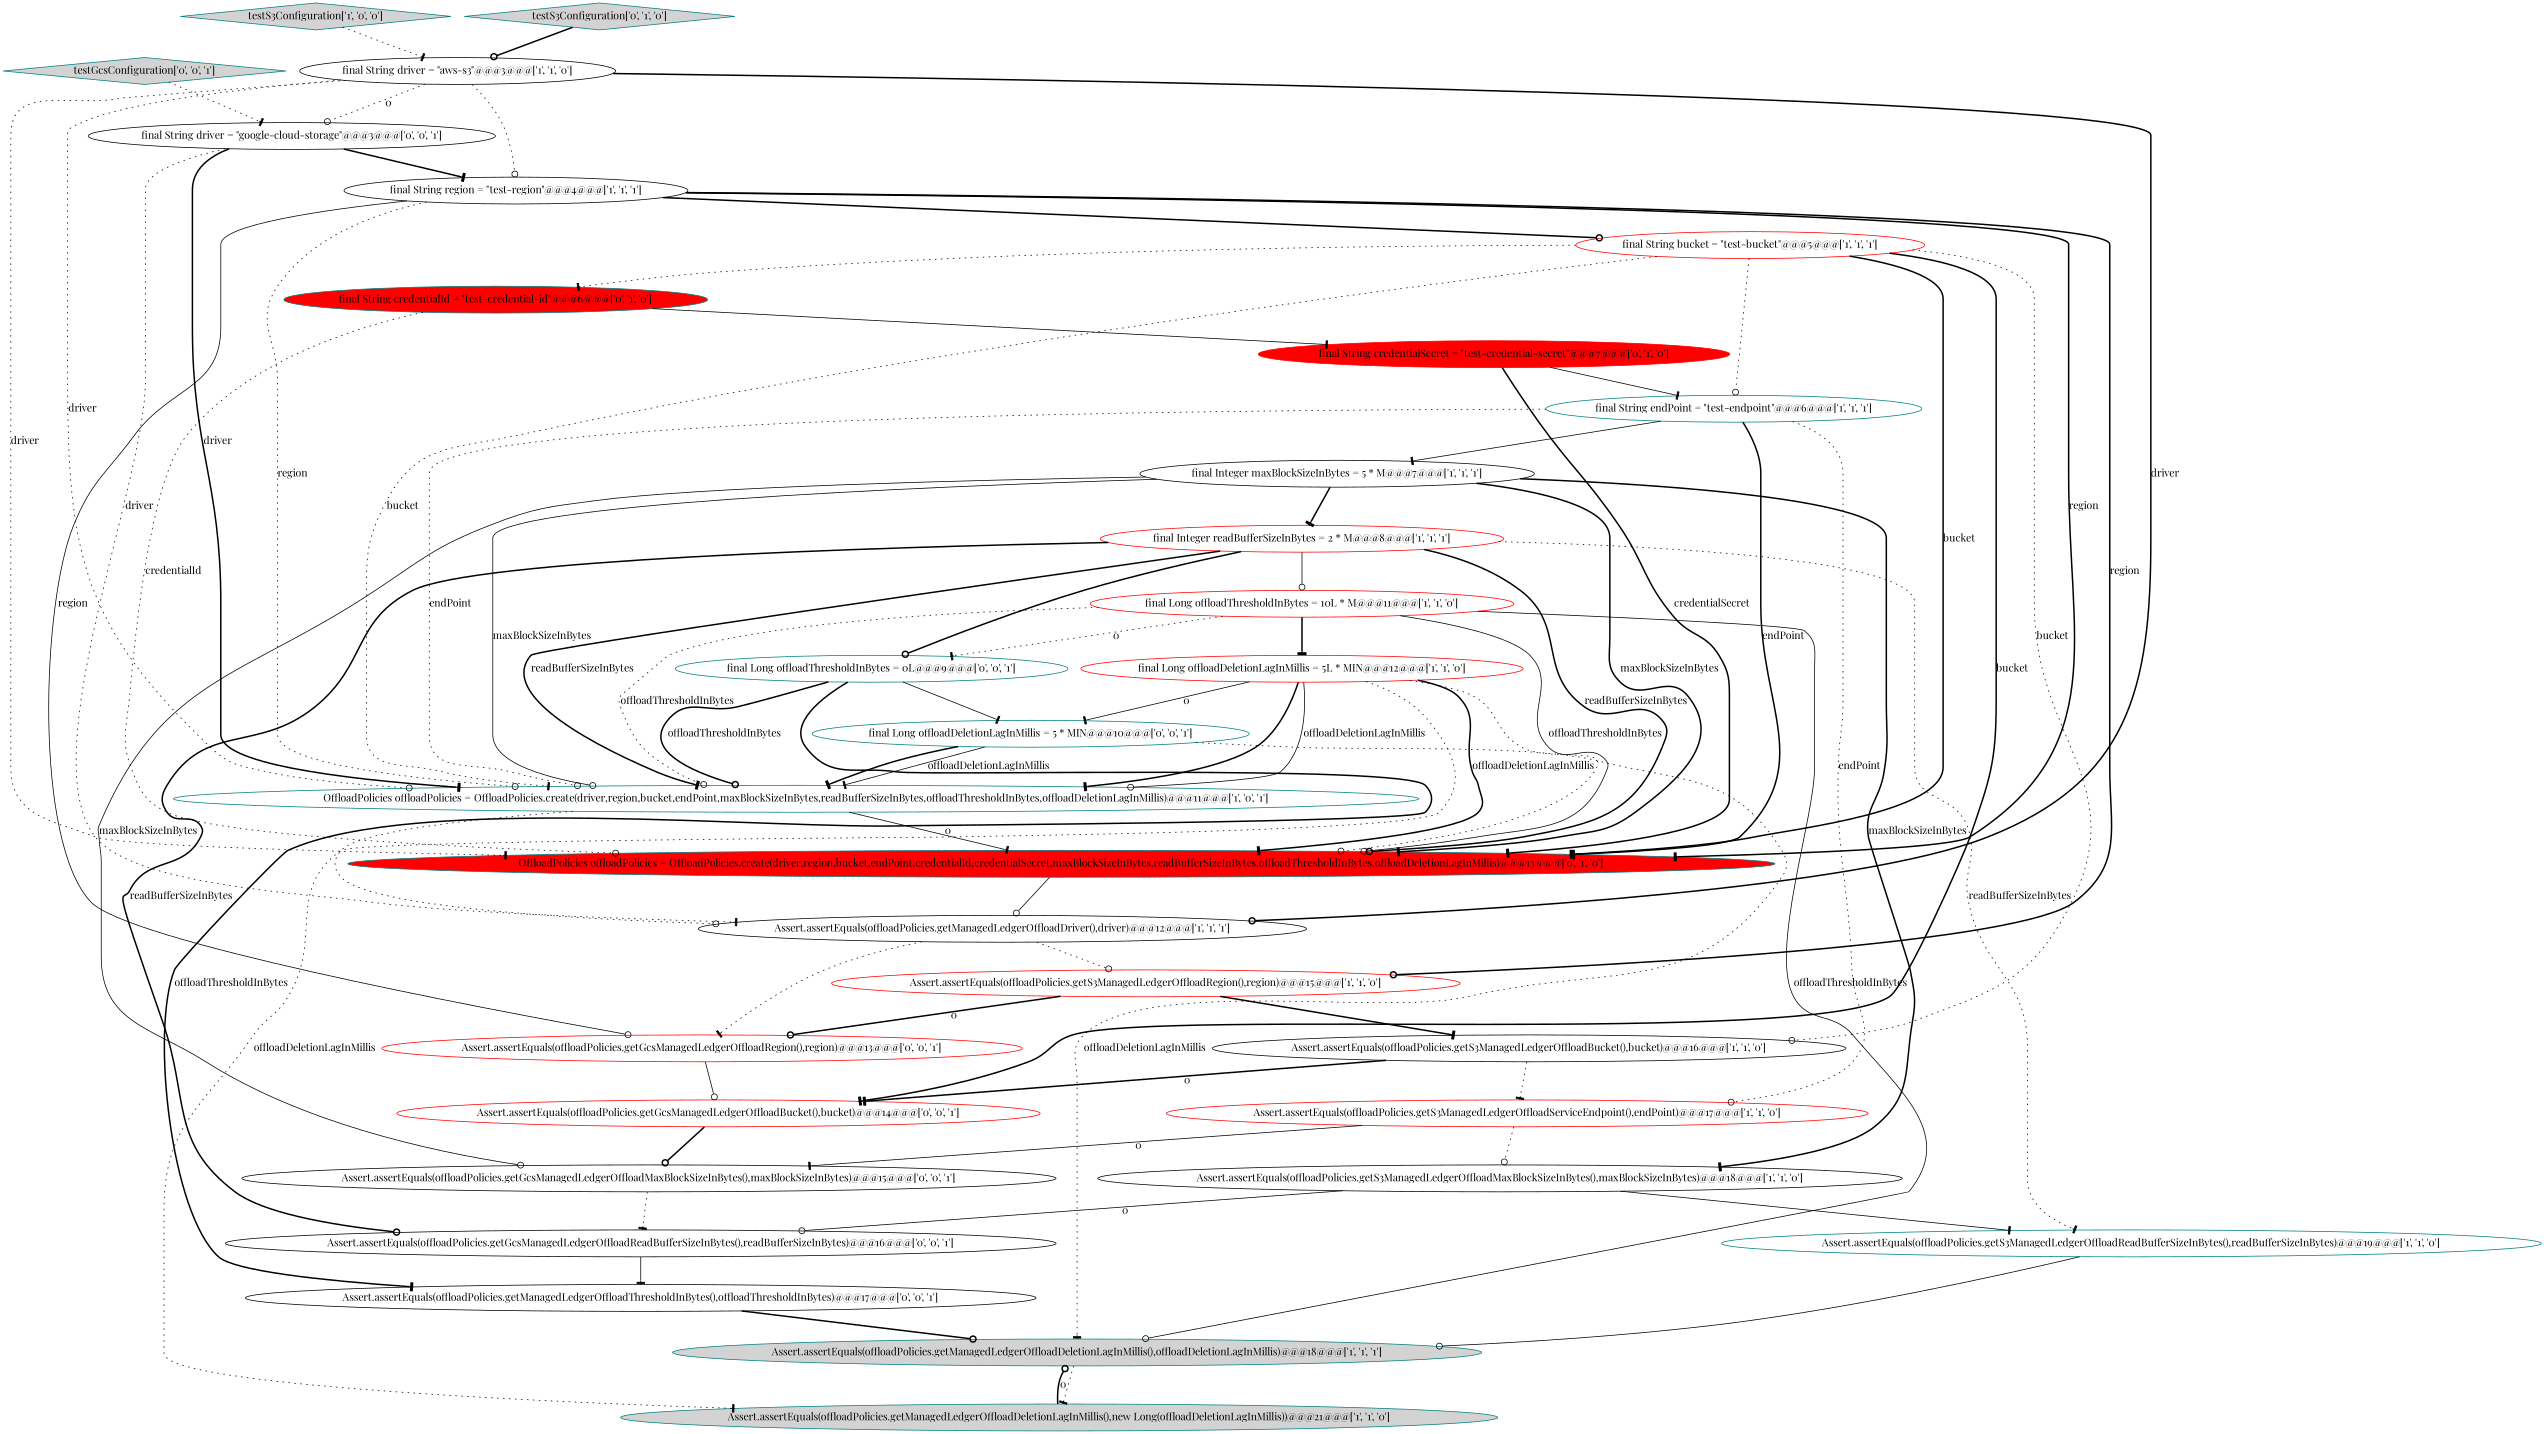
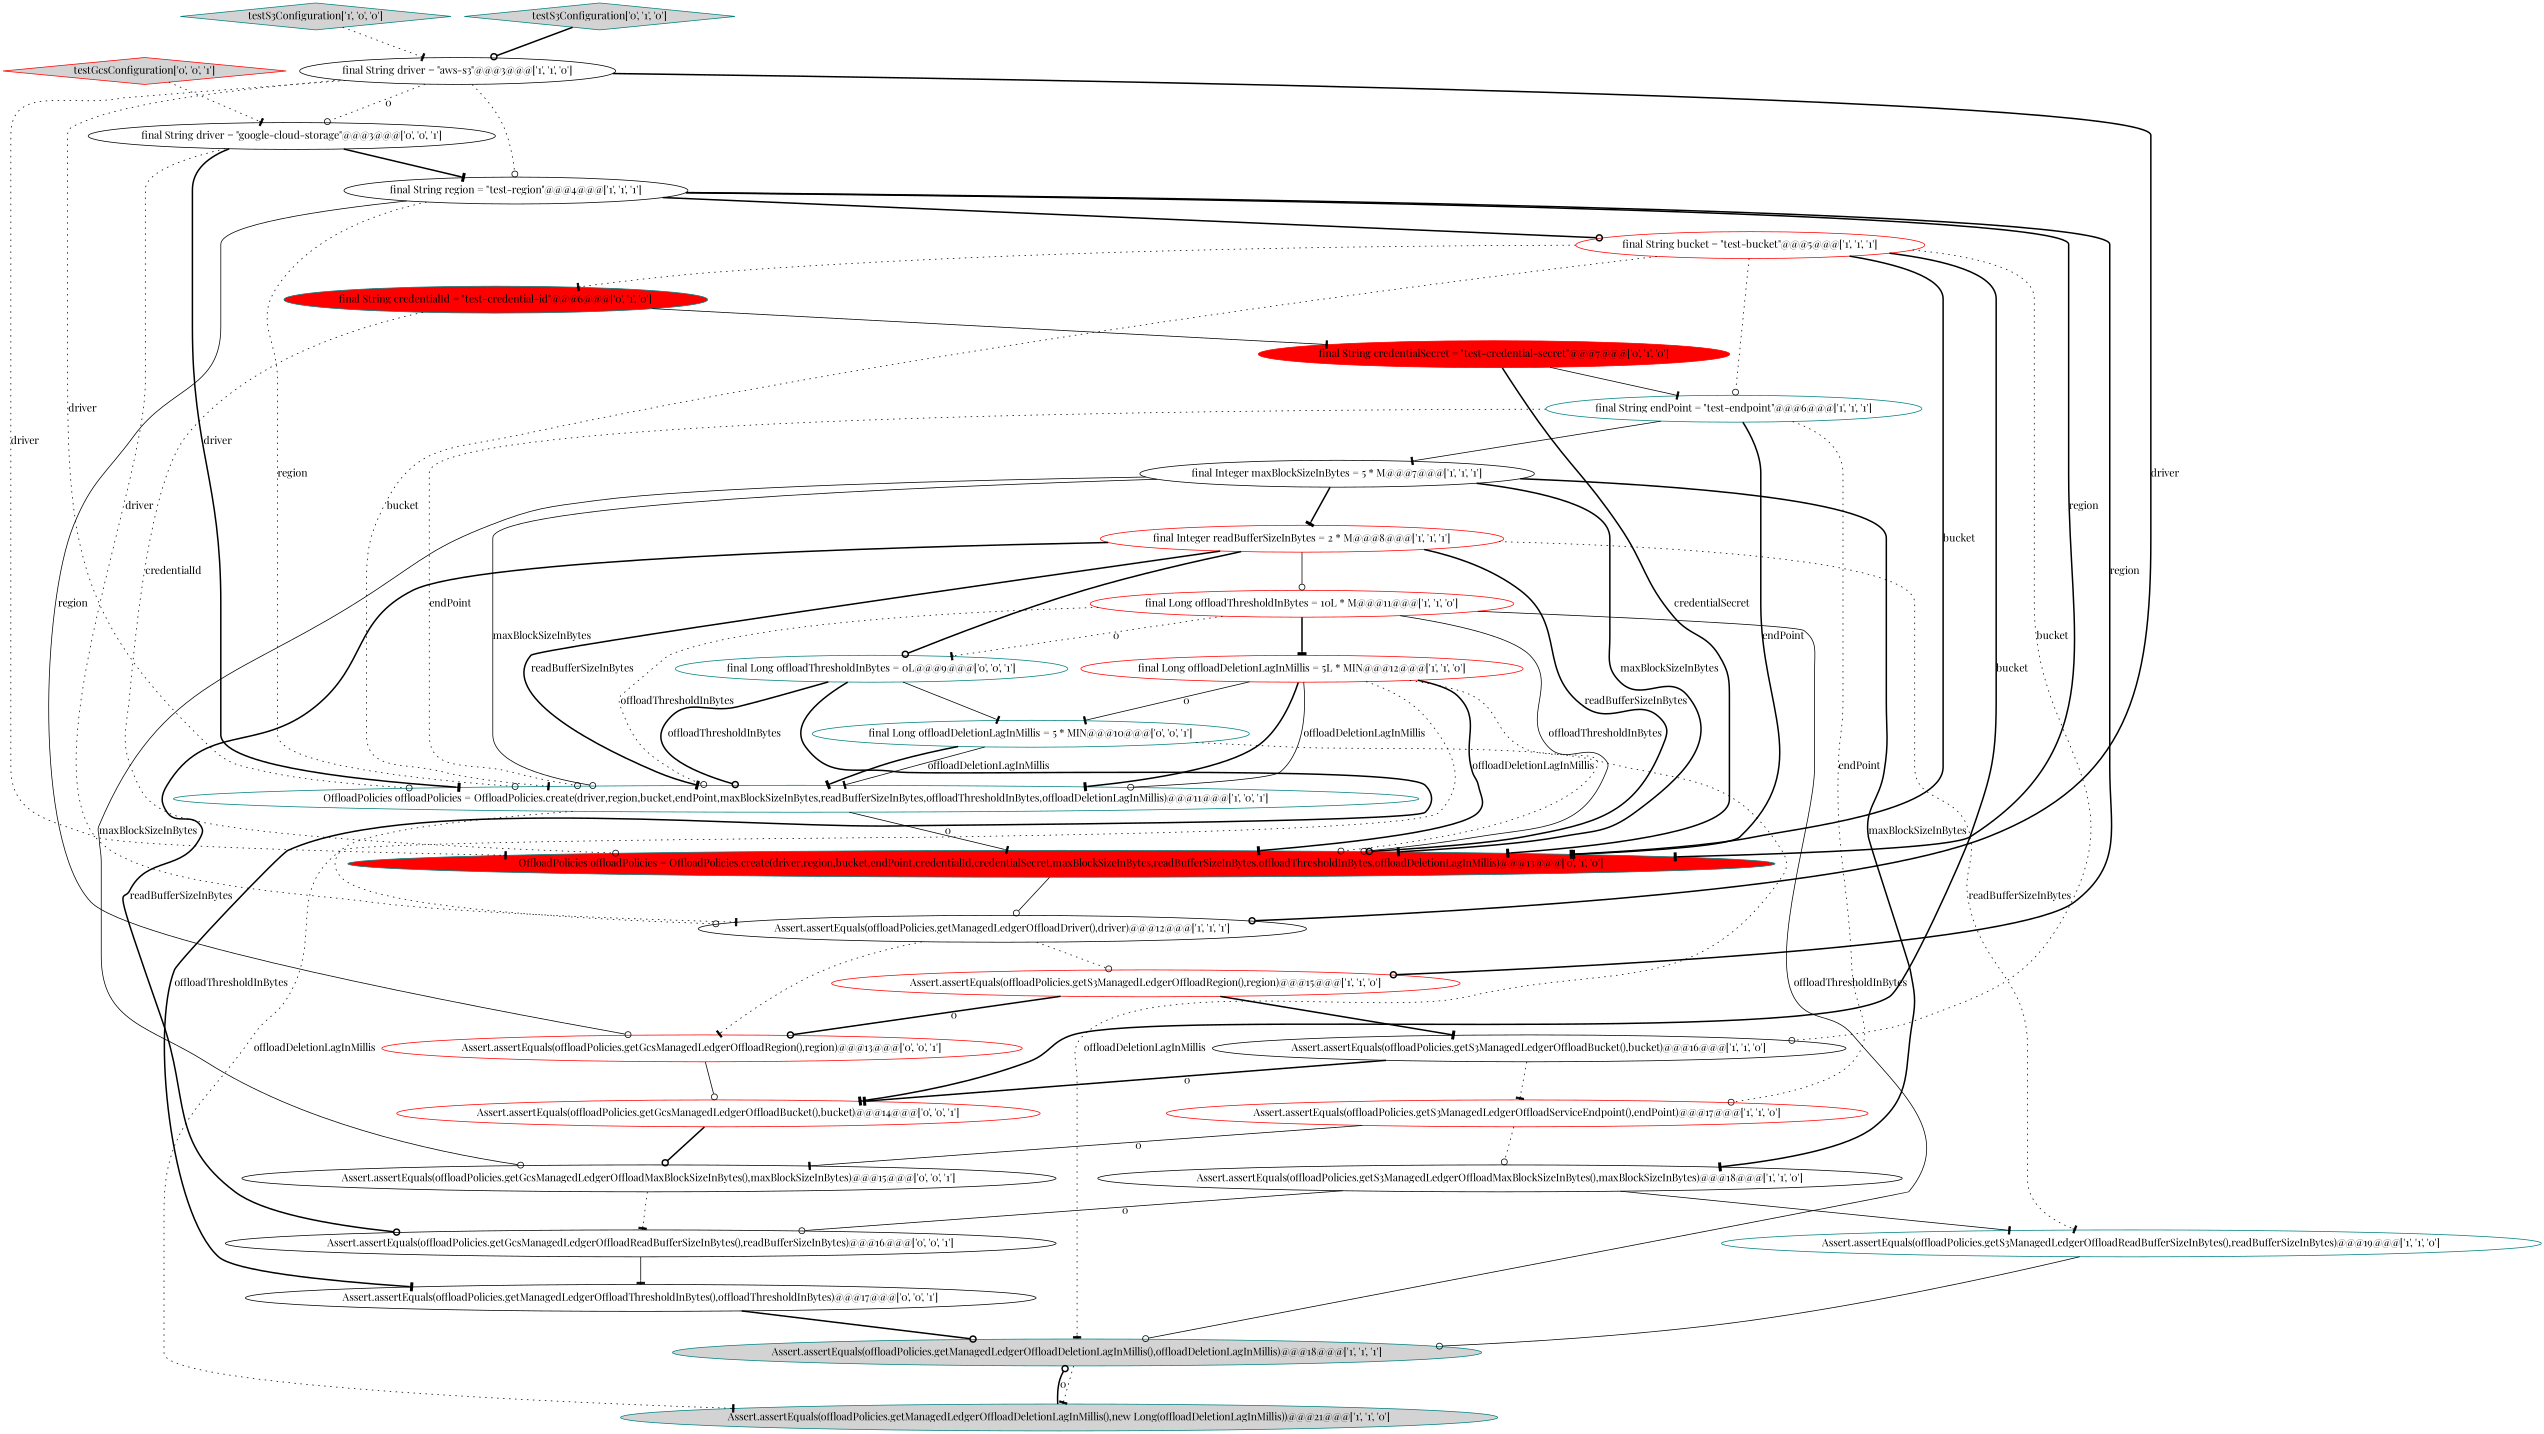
node "testGcsConfiguration['0', '0', '1']": color teal -> red
